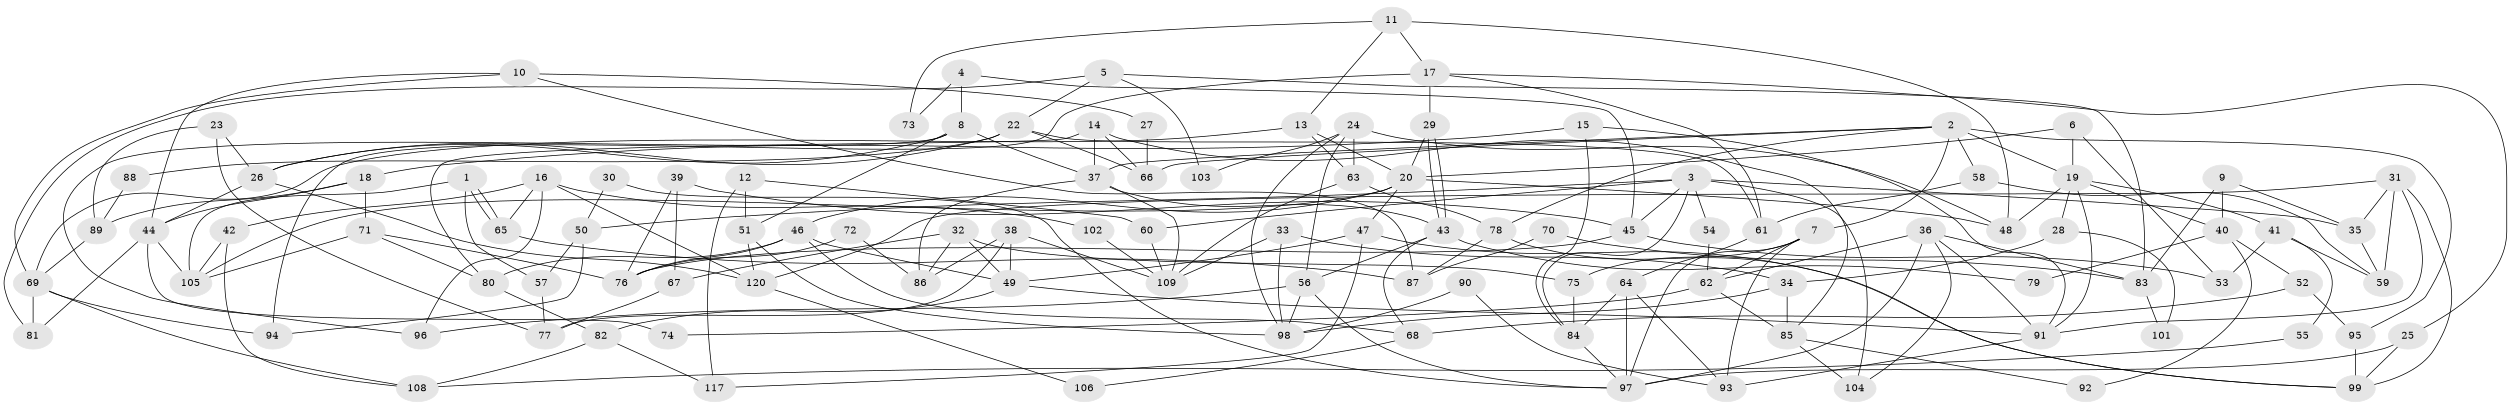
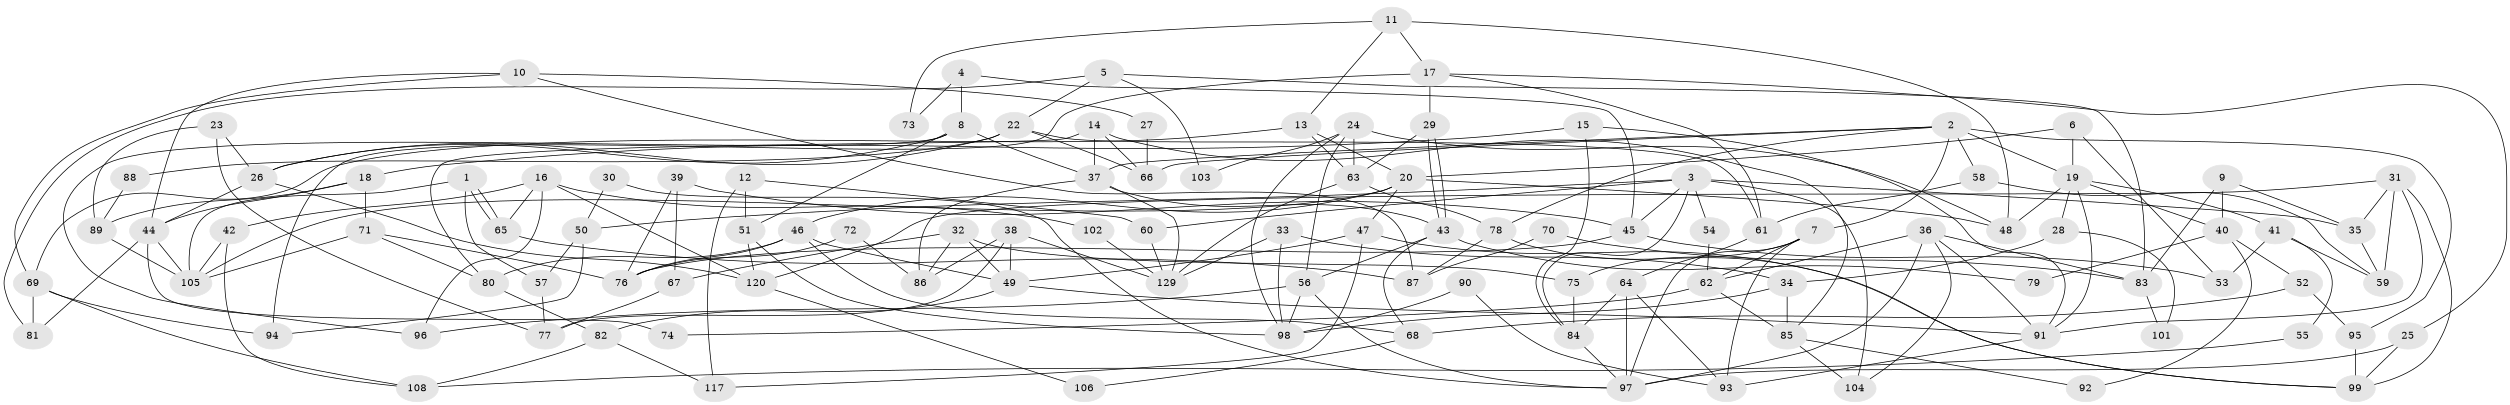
edge "29" -- "20": now "29" -- "63"
edge "89" -- "69": now "89" -- "105"
node "109": label "109" -> "129"
